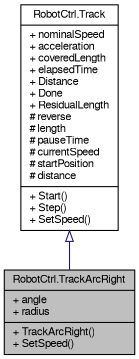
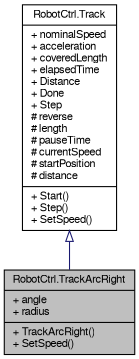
node "RobotCtrl.Track": text "+ ResidualLength" -> "+ Step"
